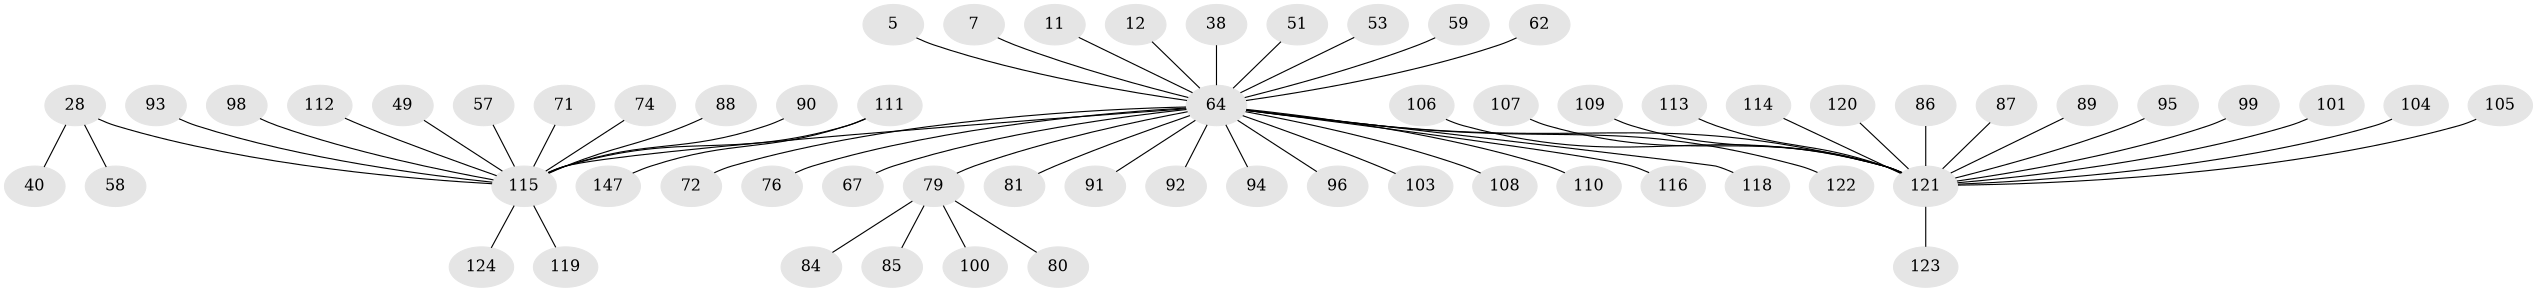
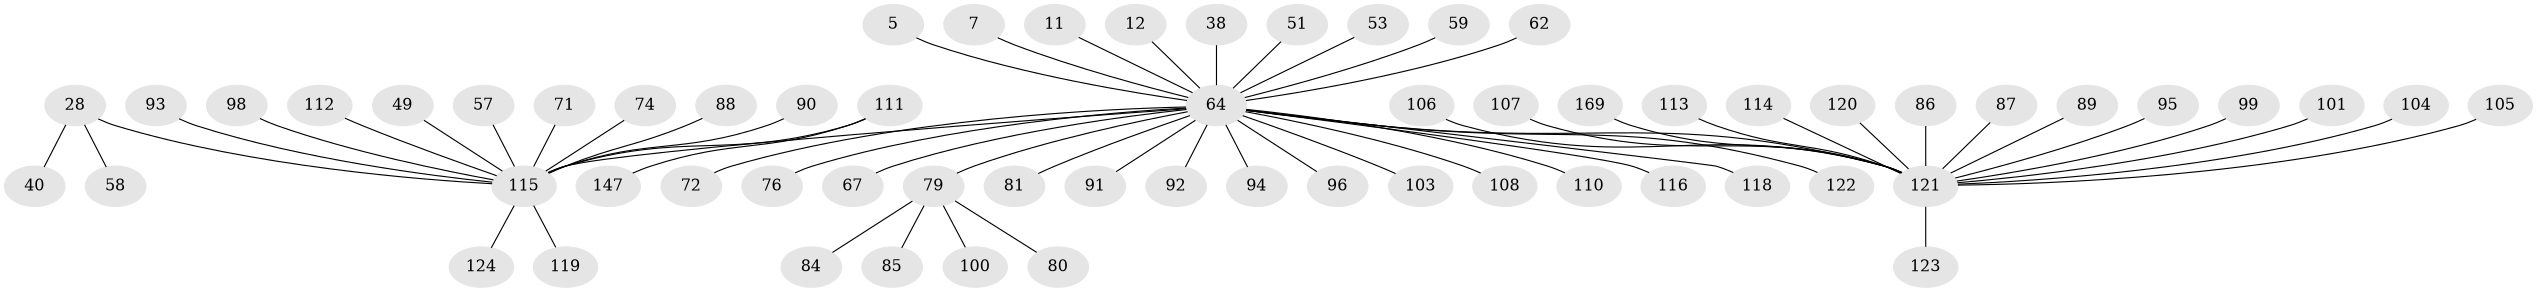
node "109": label "109" -> "169"
